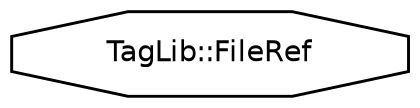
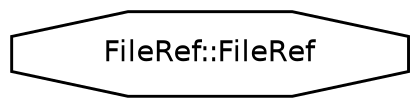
node "TagLib::FileRef": label "TagLib::FileRef" -> "FileRef::FileRef"
